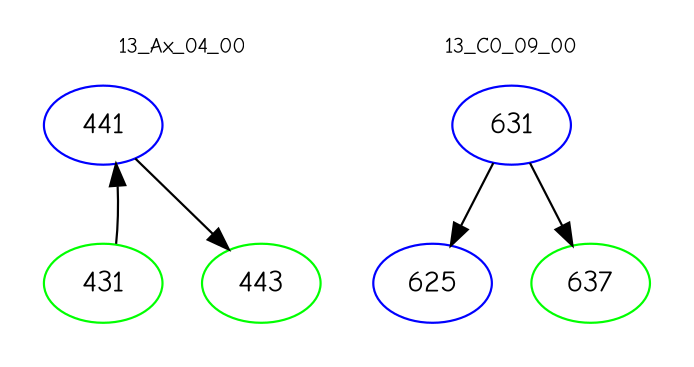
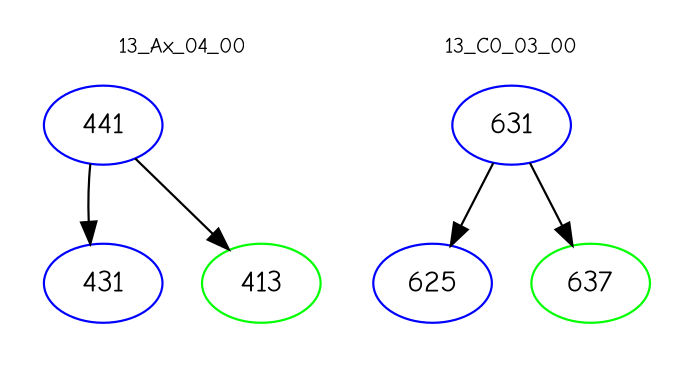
cluster "13_C0_09_00": label "13_C0_09_00" -> "13_C0_03_00"
edge "431" -> "441": reversed
node "431": color green -> blue
node "443": label "443" -> "413"
